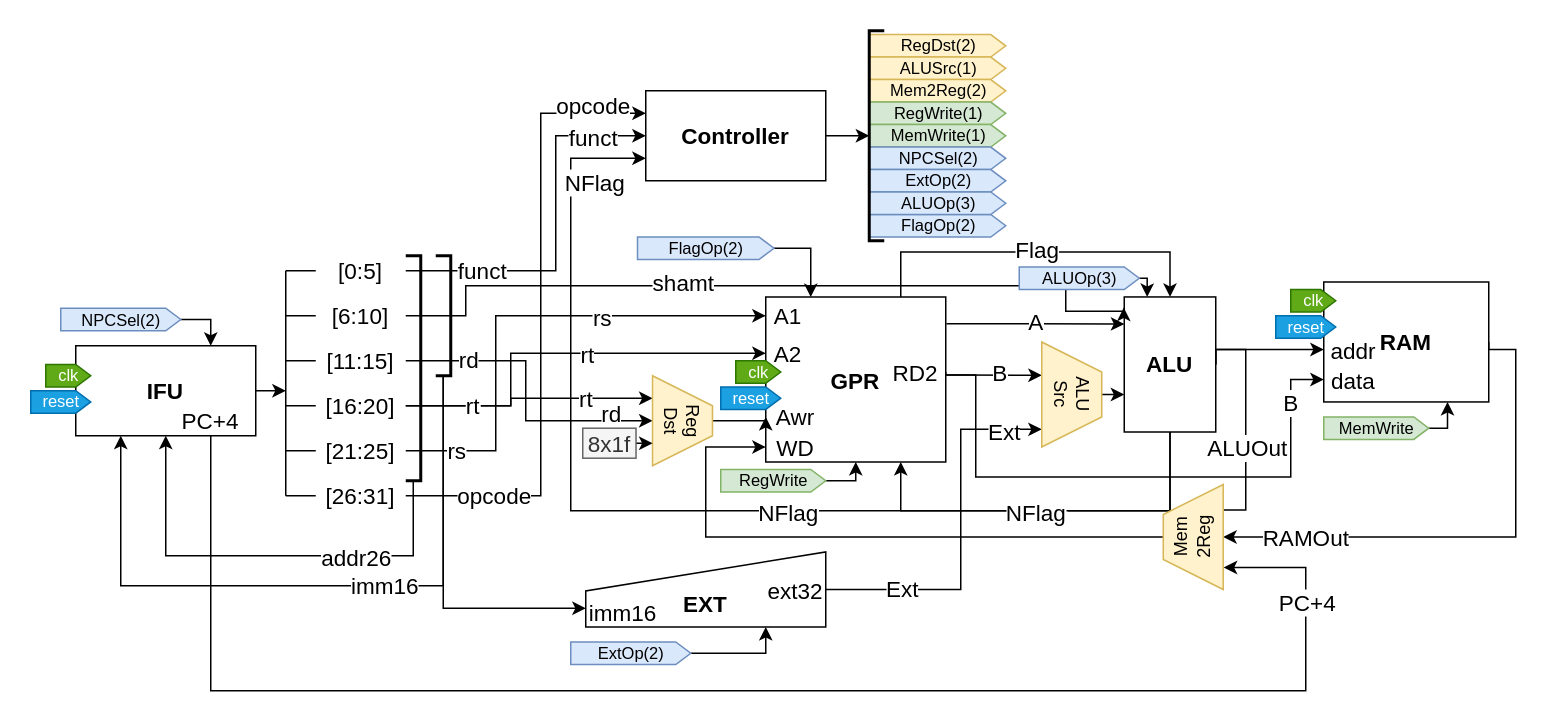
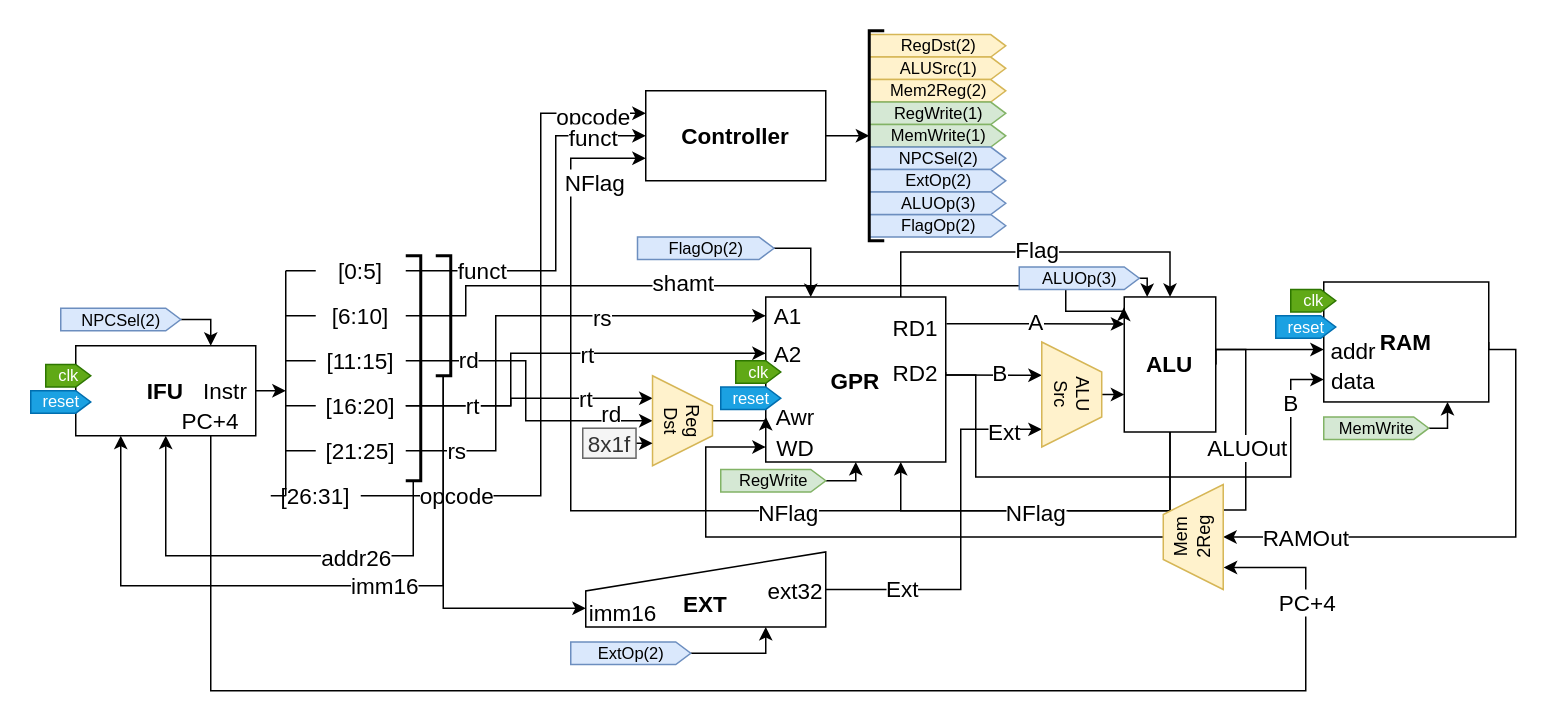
node "RD1": added
node "Instr": added
node "[26:31]": moved (361, 496) -> (316, 496)
